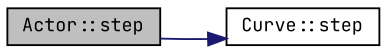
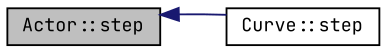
edge "Actor::step" -> "Curve::step": reversed
